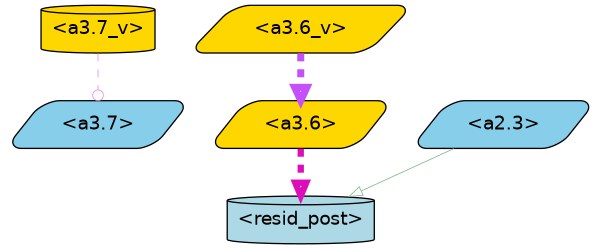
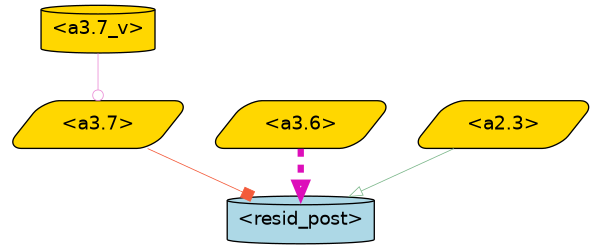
node "<a3.6_v>": removed
edge "<a3.7_v>" -> "<a3.7>": style dashed -> bold
node "<a3.7>": fillcolor skyblue -> gold
node "<a2.3>": fillcolor skyblue -> gold
edge "<a3.7>" -> "<resid_post>": added
